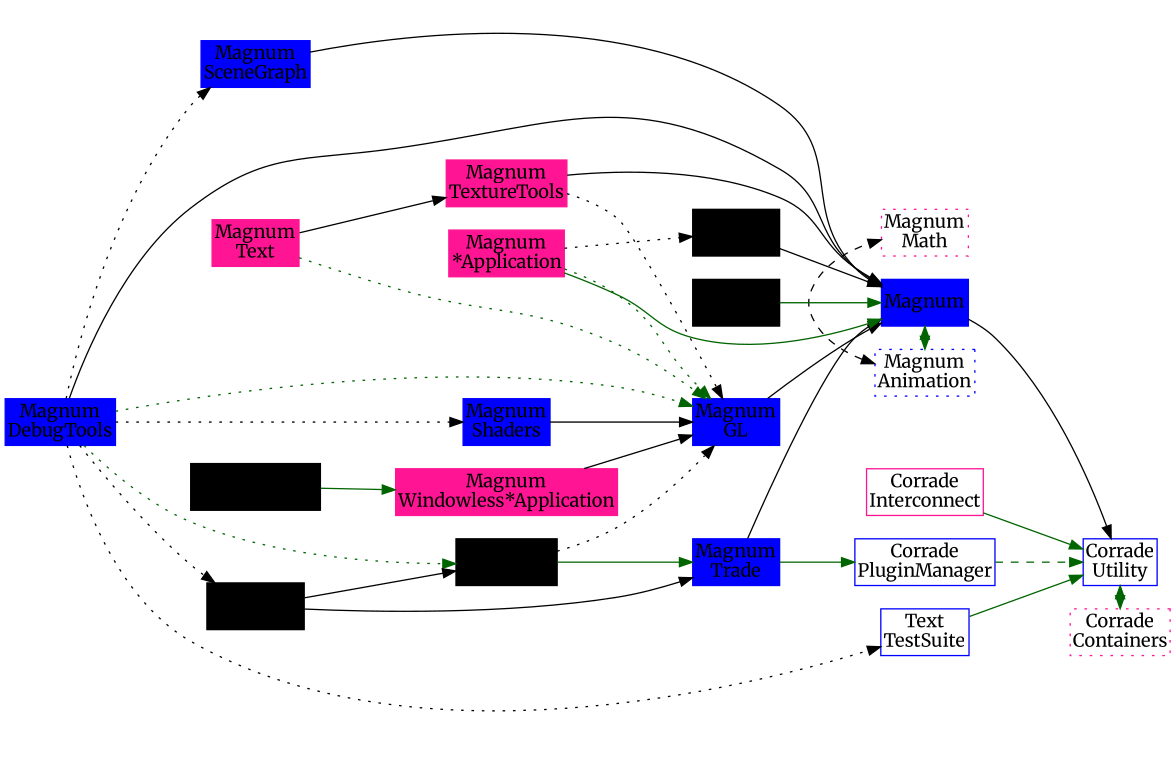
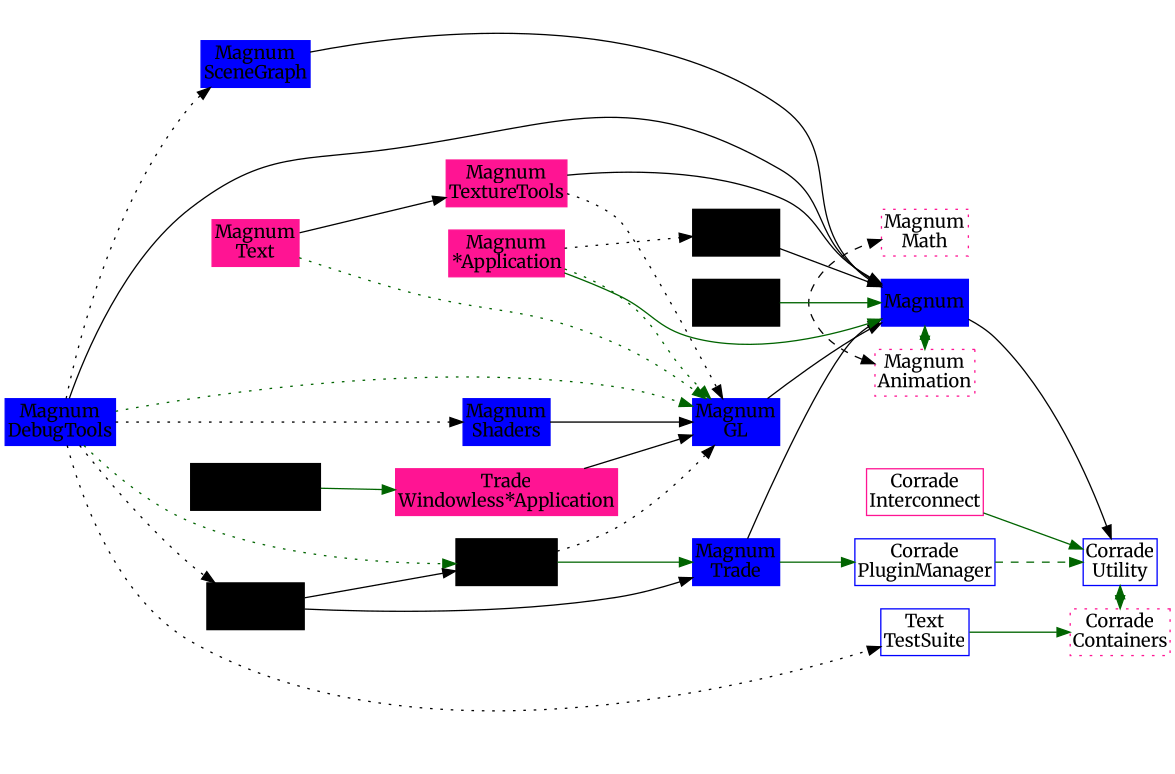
node "Magnum Animation": color blue -> deeppink
node "Magnum Windowless*Application": label "Magnum Windowless*Application" -> "Trade Windowless*Application"
edge "Text TestSuite" -> "Corrade Utility": now "Text TestSuite" -> "Corrade Containers"
